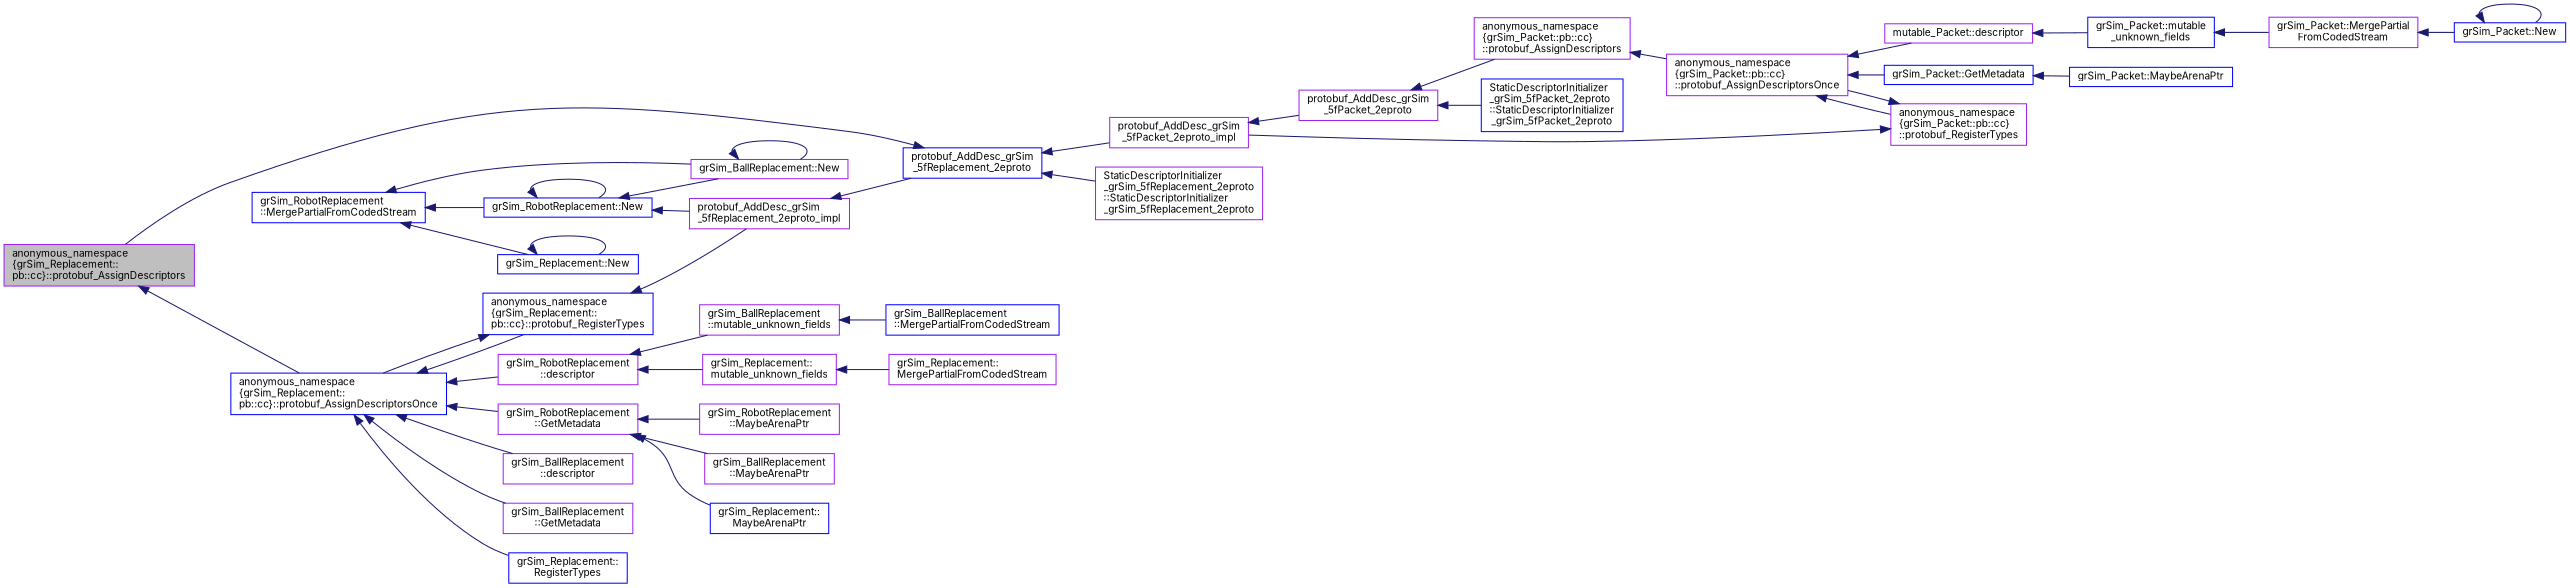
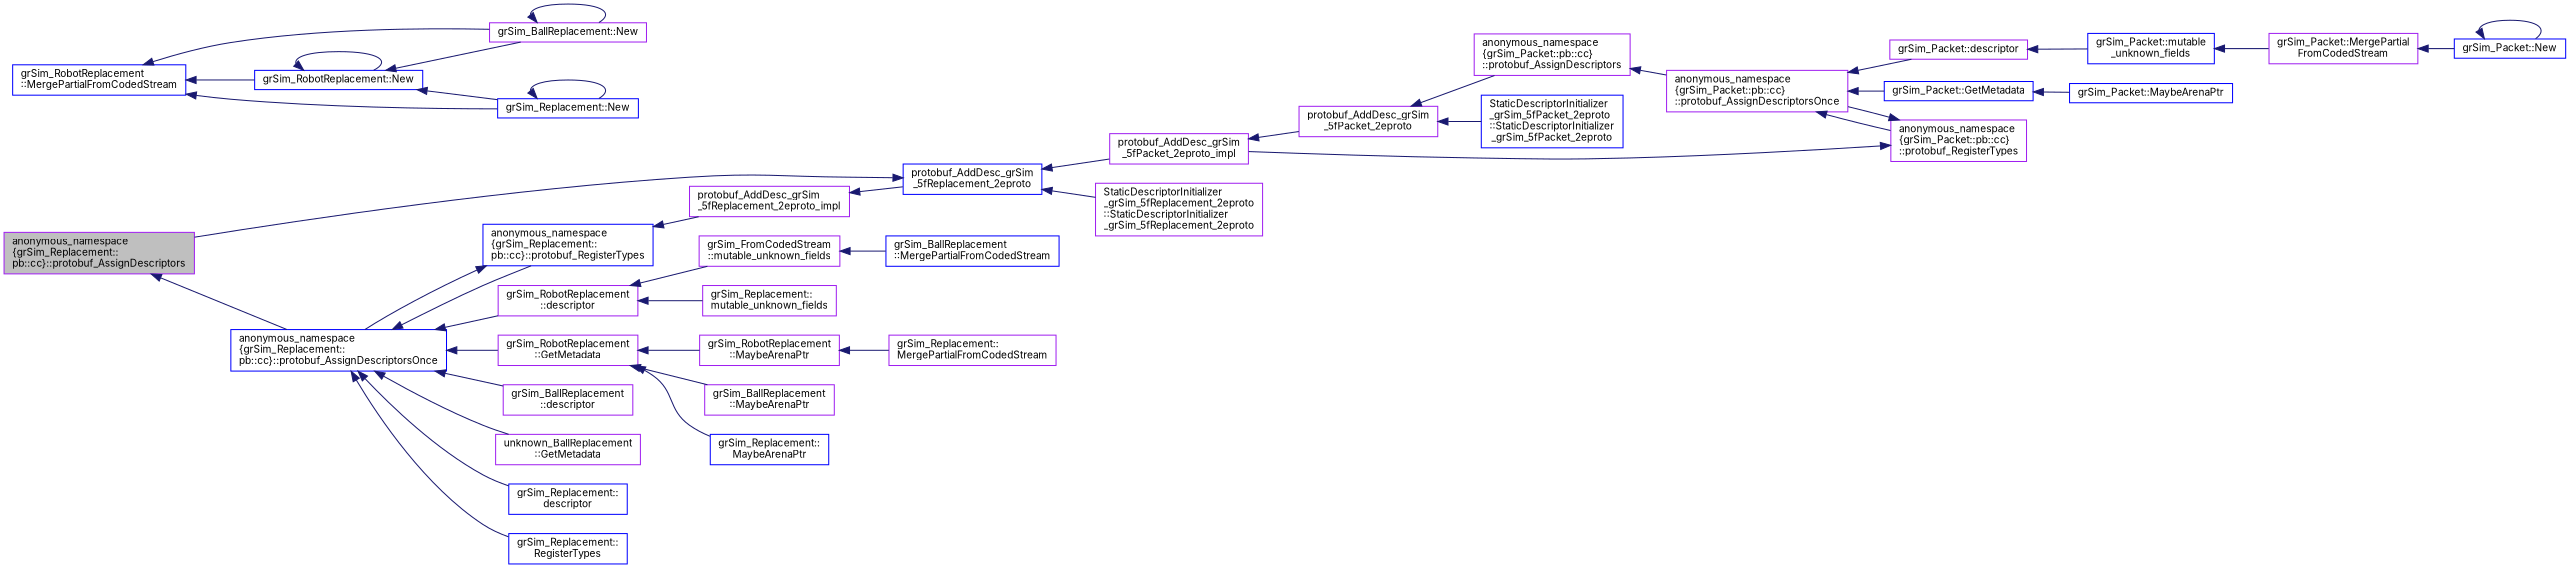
node "mutable_Packet::descriptor": label "mutable_Packet::descriptor" -> "grSim_Packet::descriptor"
edge "protobuf_AddDesc_grSim _5fReplacement_2eproto_impl" -> "grSim_RobotReplacement::New": now "grSim_Replacement::New" -> "grSim_RobotReplacement::New"
node "grSim_BallReplacement ::mutable_unknown_fields": label "grSim_BallReplacement ::mutable_unknown_fields" -> "grSim_FromCodedStream ::mutable_unknown_fields"
edge "grSim_Replacement:: MergePartialFromCodedStream" -> "grSim_Replacement:: mutable_unknown_fields": now "grSim_Replacement:: MergePartialFromCodedStream" -> "grSim_RobotReplacement ::MaybeArenaPtr"
node "grSim_Replacement:: descriptor": added
node "grSim_BallReplacement ::GetMetadata": label "grSim_BallReplacement ::GetMetadata" -> "unknown_BallReplacement ::GetMetadata"
